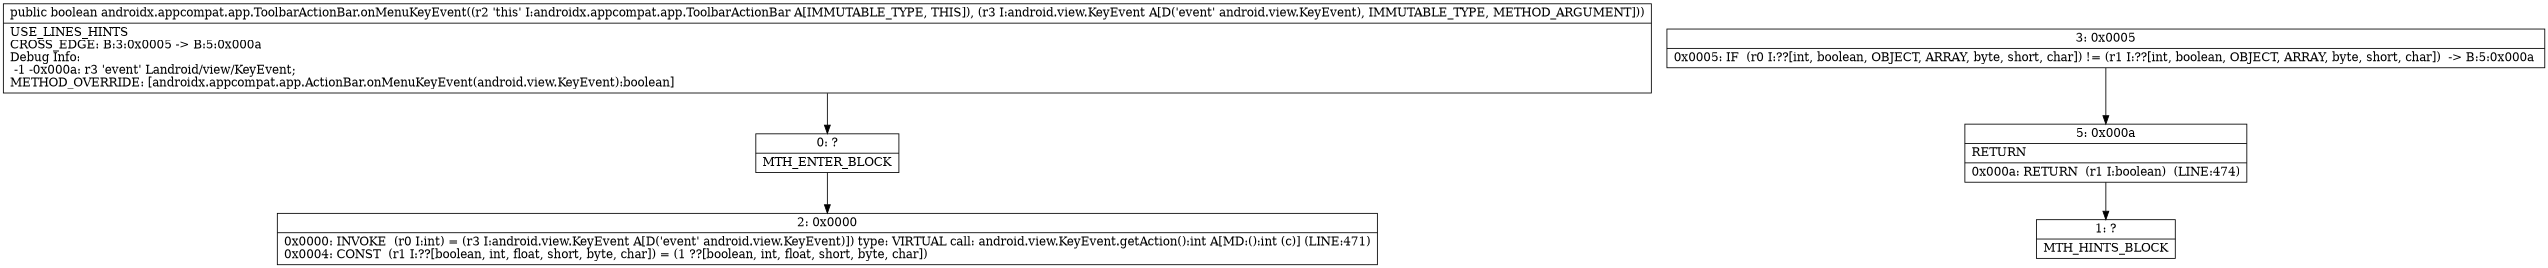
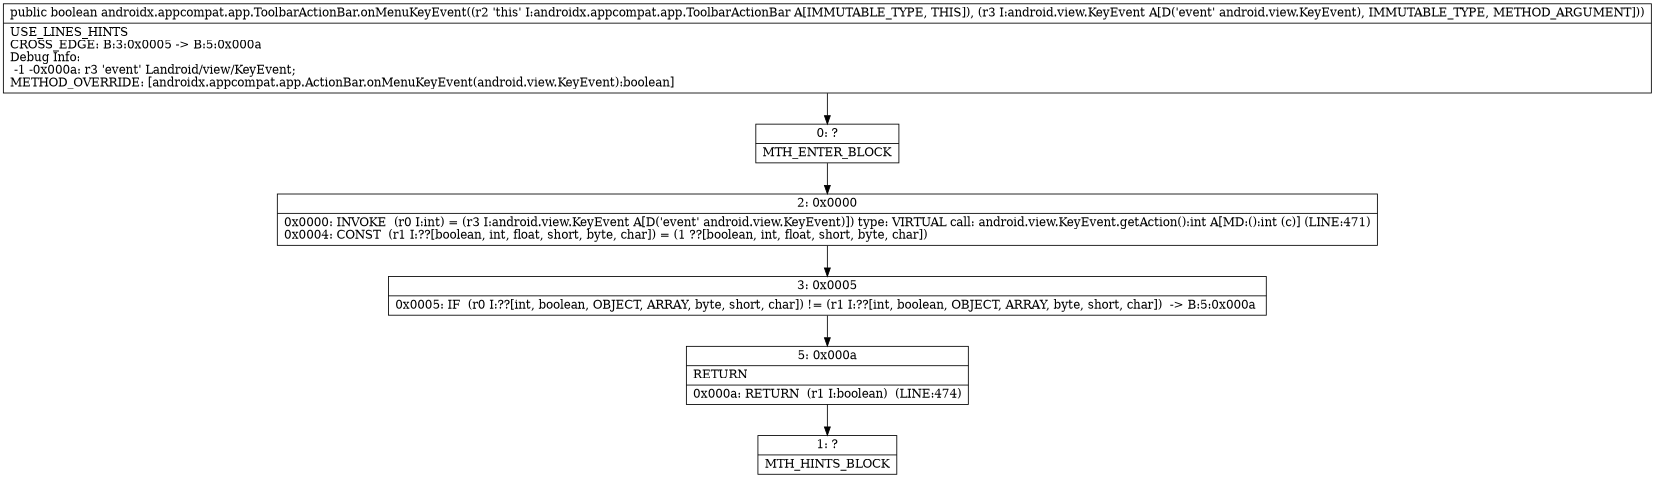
edge "2: 0x0000" -> "3: 0x0005": added
